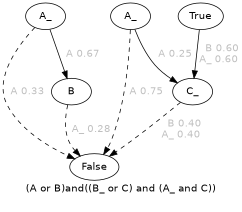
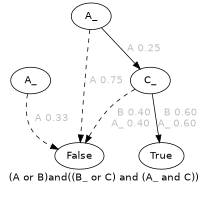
edge "True" -> "C_": reversed
node "B": removed
